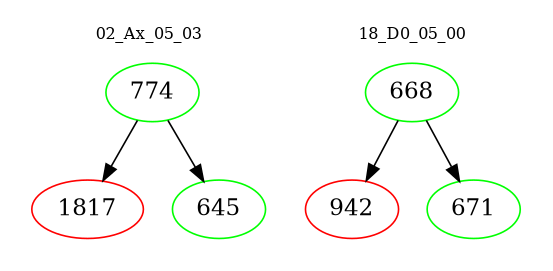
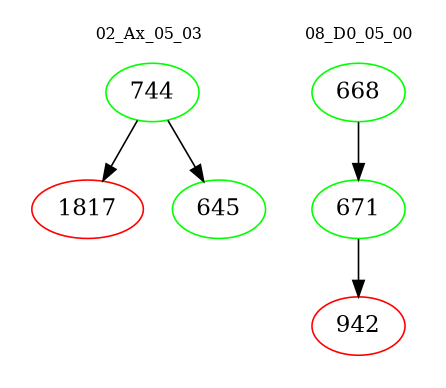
cluster "18_D0_05_00": label "18_D0_05_00" -> "08_D0_05_00"
node "774": label "774" -> "744"
edge "668" -> "942": now "671" -> "942"
